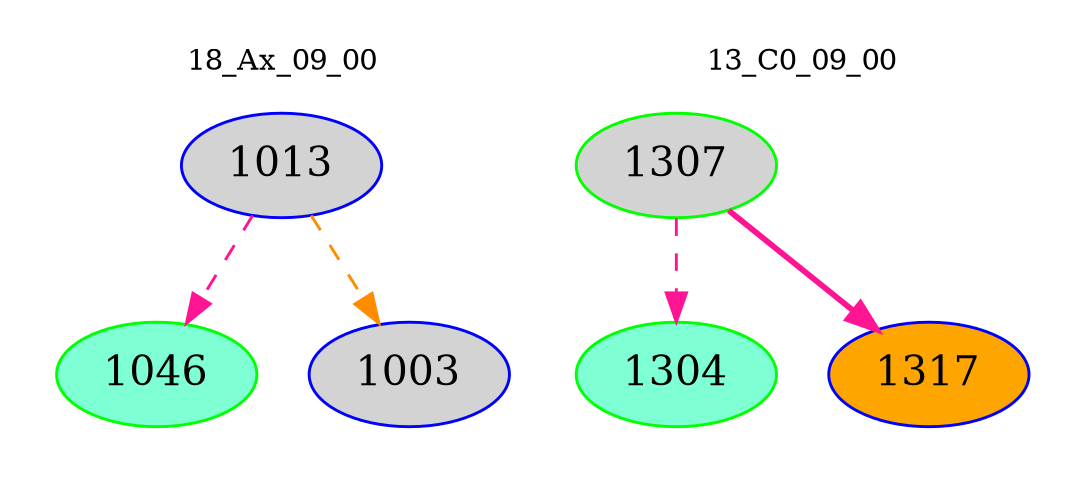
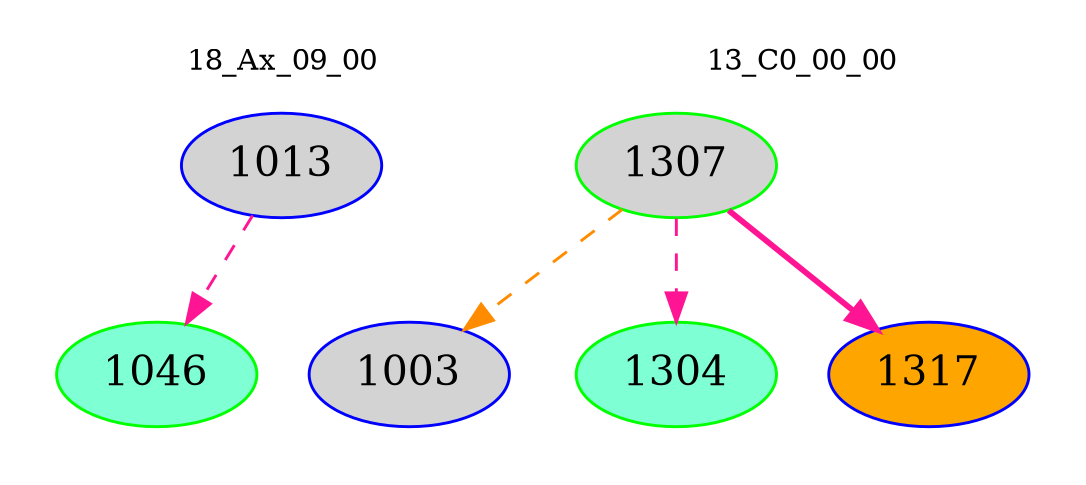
cluster "13_C0_09_00": label "13_C0_09_00" -> "13_C0_00_00"
edge "1013" -> "1003": now "1307" -> "1003"
